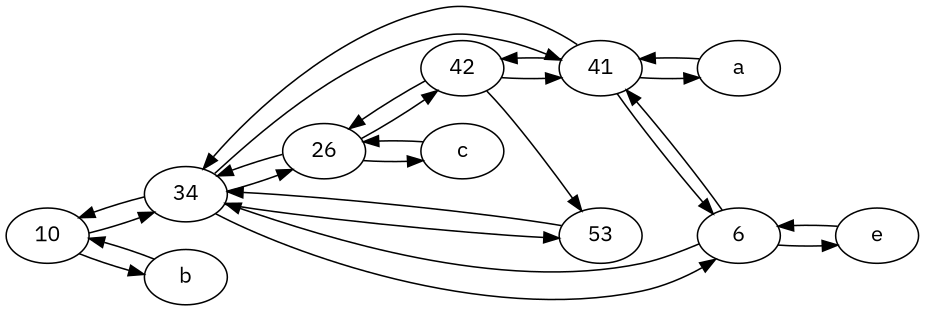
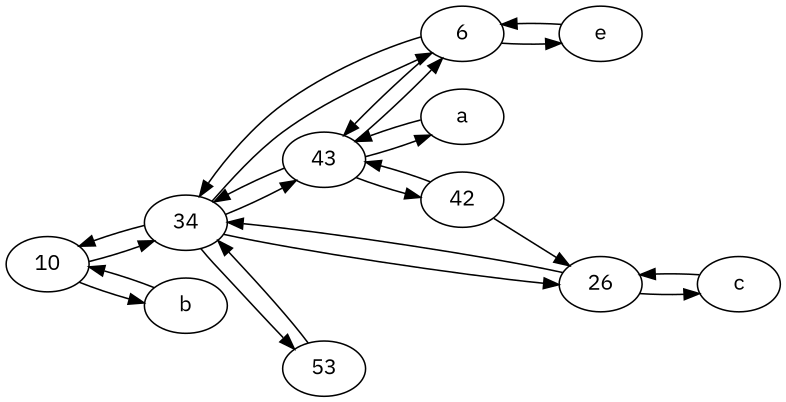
node "41": label "41" -> "43"
edge "26" -> "42": removed
edge "42" -> "53": removed
